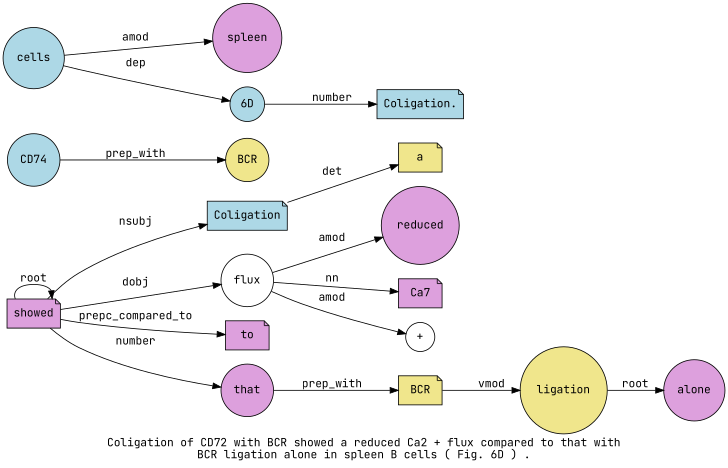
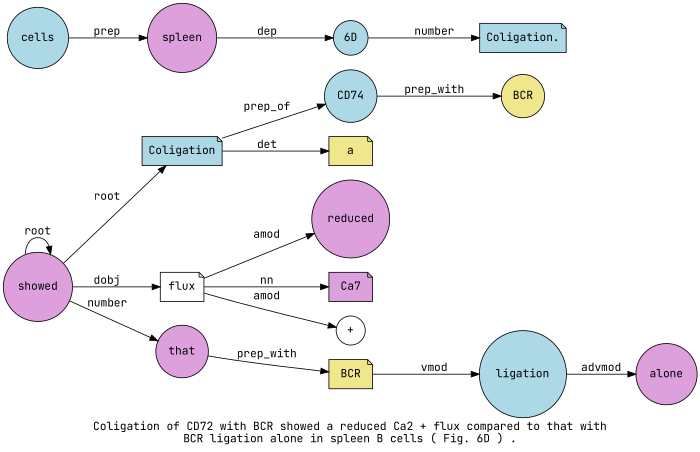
edge "cells" -> "spleen": label "amod" -> "prep"
edge "cells" -> "6D": now "spleen" -> "6D"
edge "Coligation" -> "CD74": added, label "prep_of"
edge "showed" -> "Coligation": label "nsubj" -> "root"
node "flux": shape circle -> note
node "showed": shape note -> circle
node "to": removed
edge "ligation" -> "alone": label "root" -> "advmod"
node "ligation": fillcolor khaki -> lightblue
